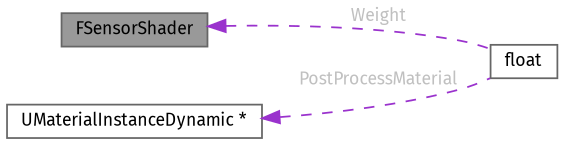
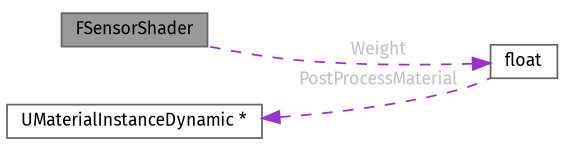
edge "float" -> "FSensorShader": reversed
